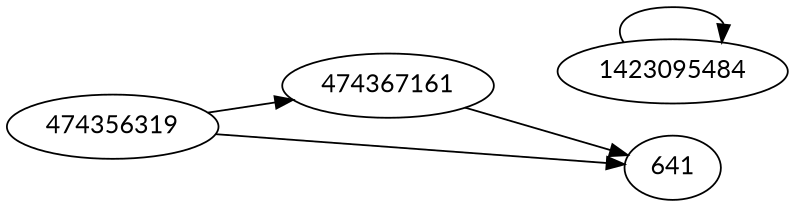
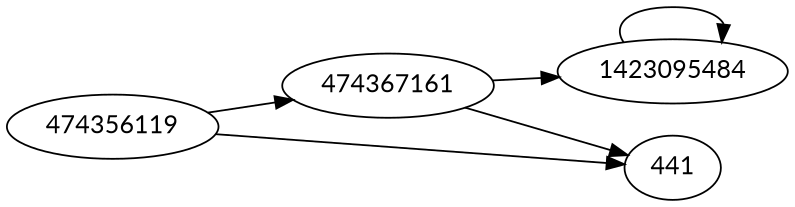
edge "474367161" -> "1423095484": added
node "474356319": label "474356319" -> "474356119"
node "641": label "641" -> "441"
